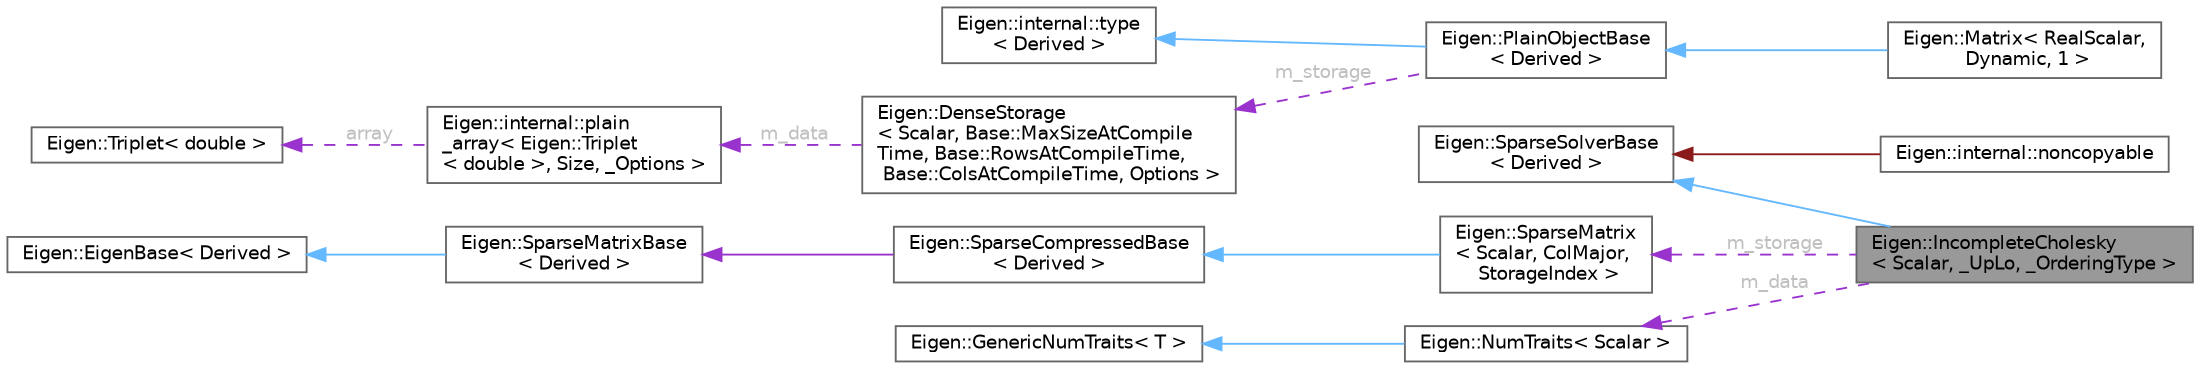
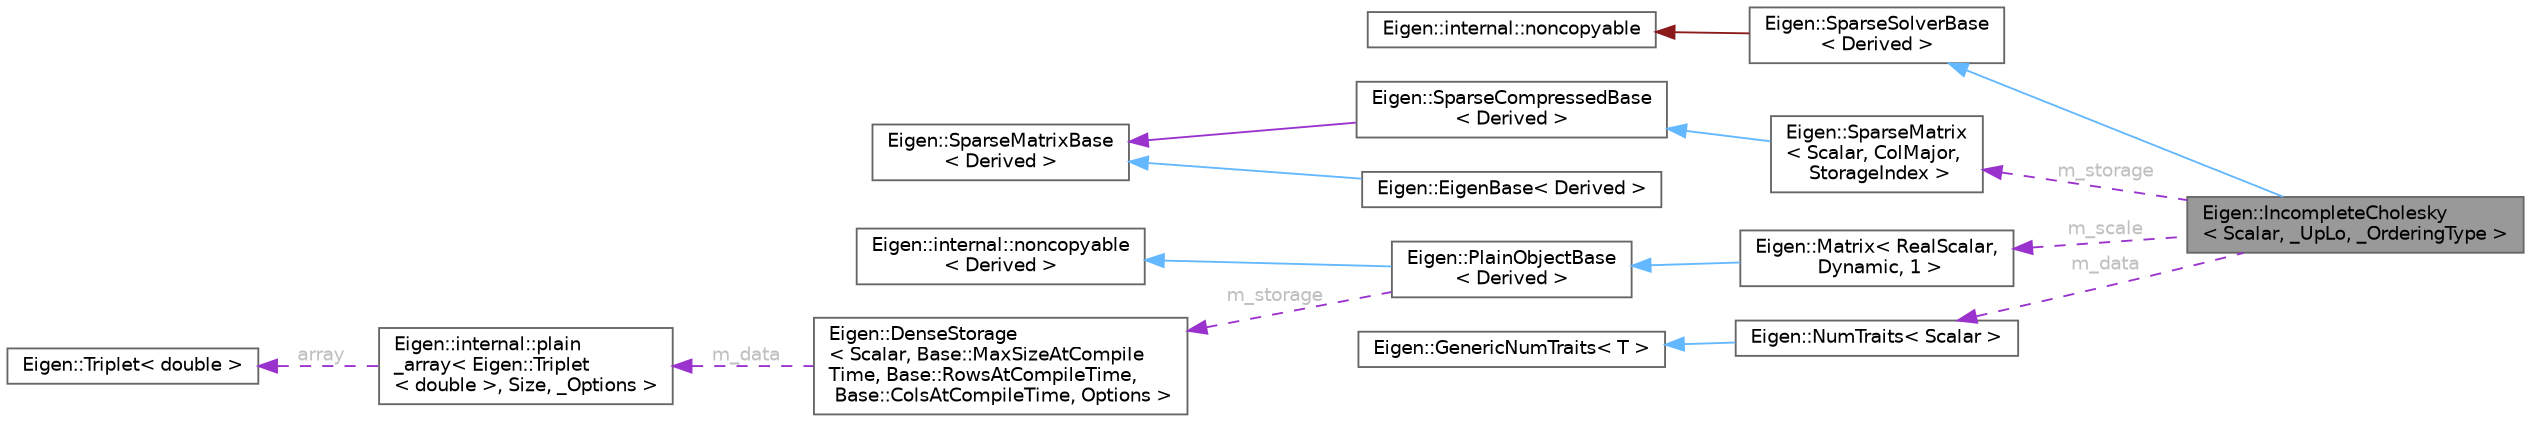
node "Eigen::internal::type < Derived >": label "Eigen::internal::type < Derived >" -> "Eigen::internal::noncopyable < Derived >"
edge "Eigen::internal::noncopyable" -> "Eigen::SparseSolverBase < Derived >": reversed
edge "Eigen::IncompleteCholesky < Scalar, _UpLo, _OrderingType >" -> "Eigen::Matrix< RealScalar, Dynamic, 1 >": added, label "m_scale"
edge "Eigen::SparseMatrixBase < Derived >" -> "Eigen::EigenBase< Derived >": reversed
